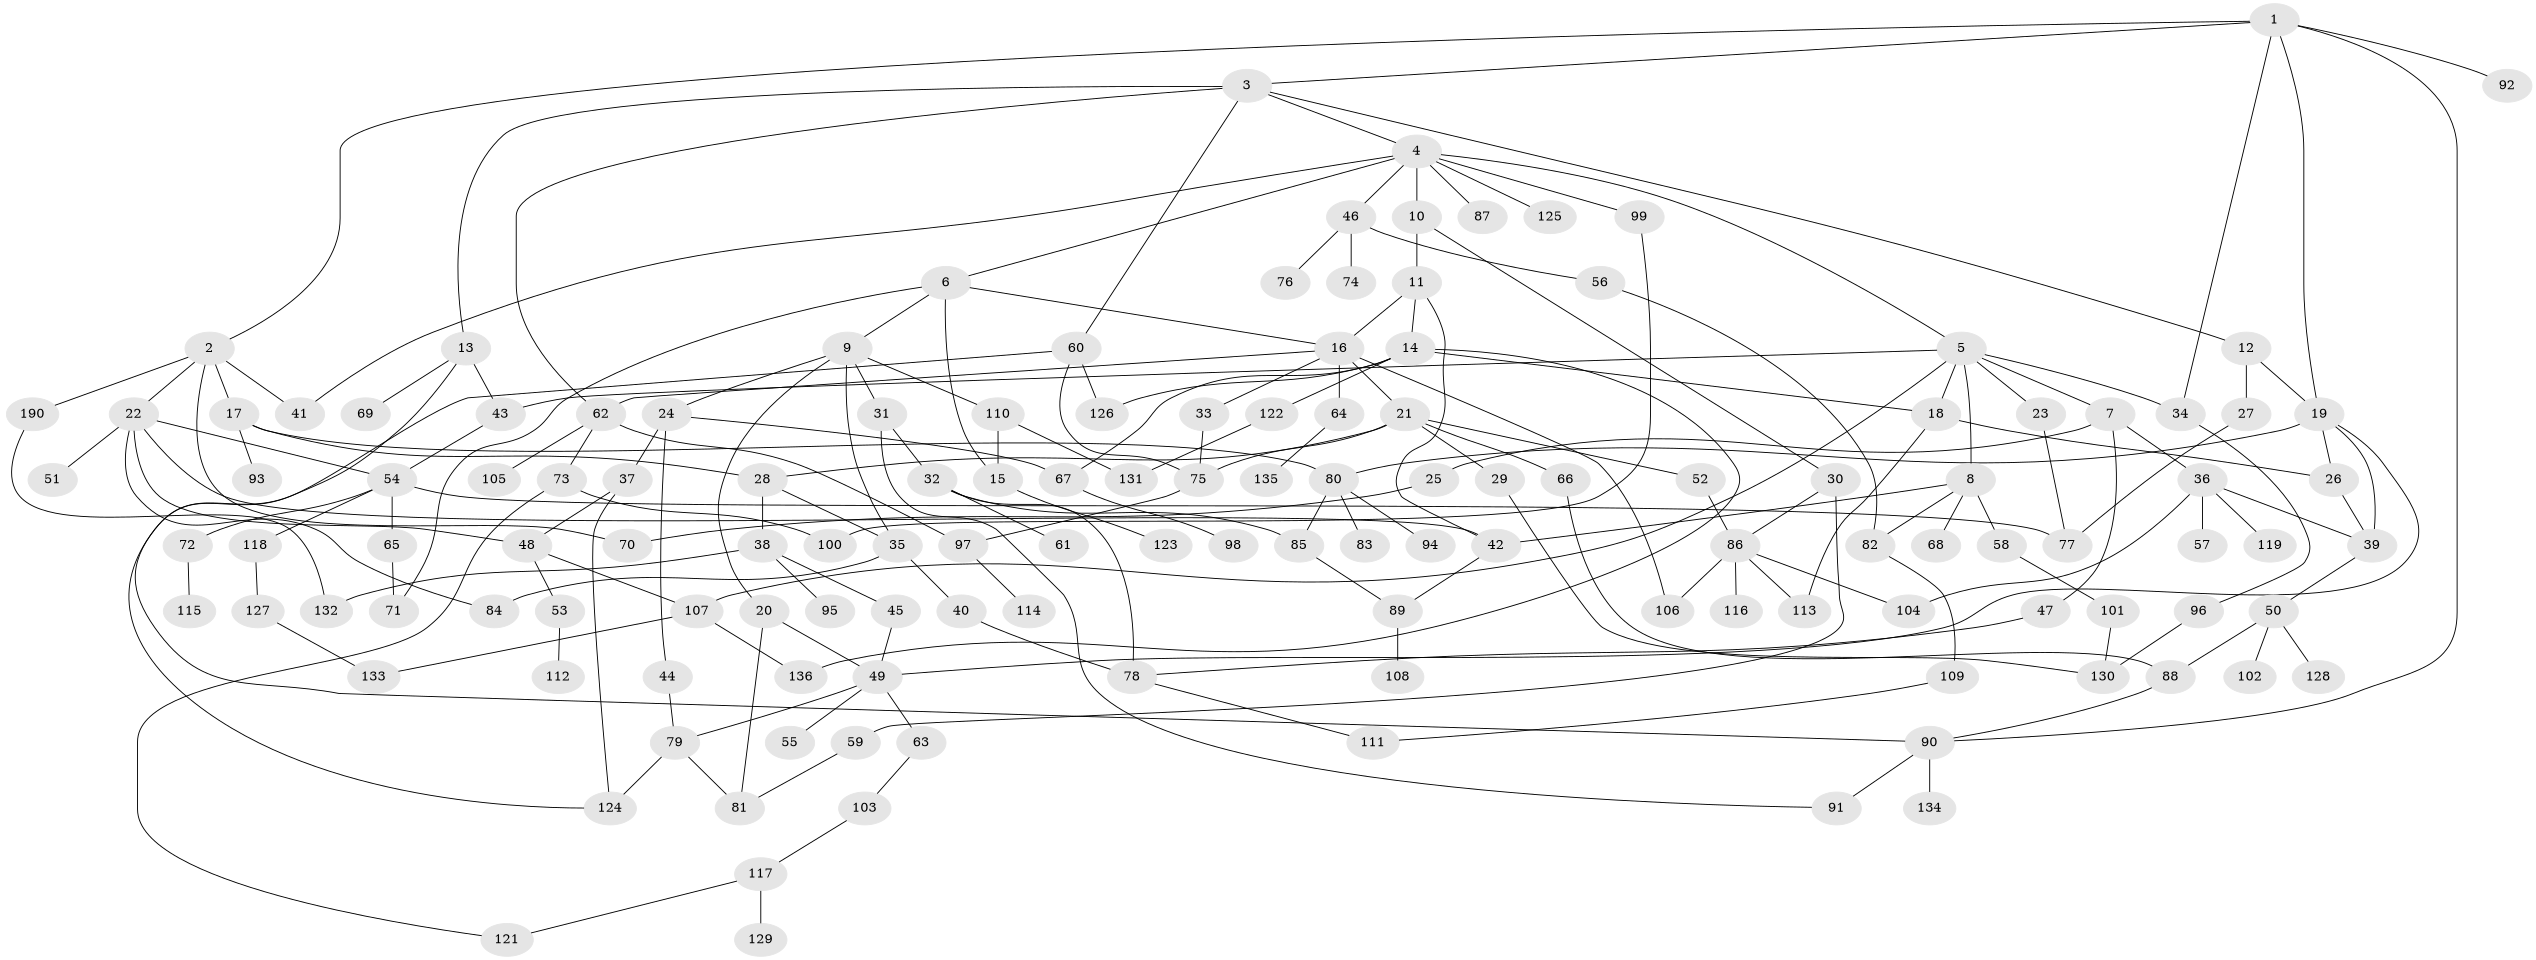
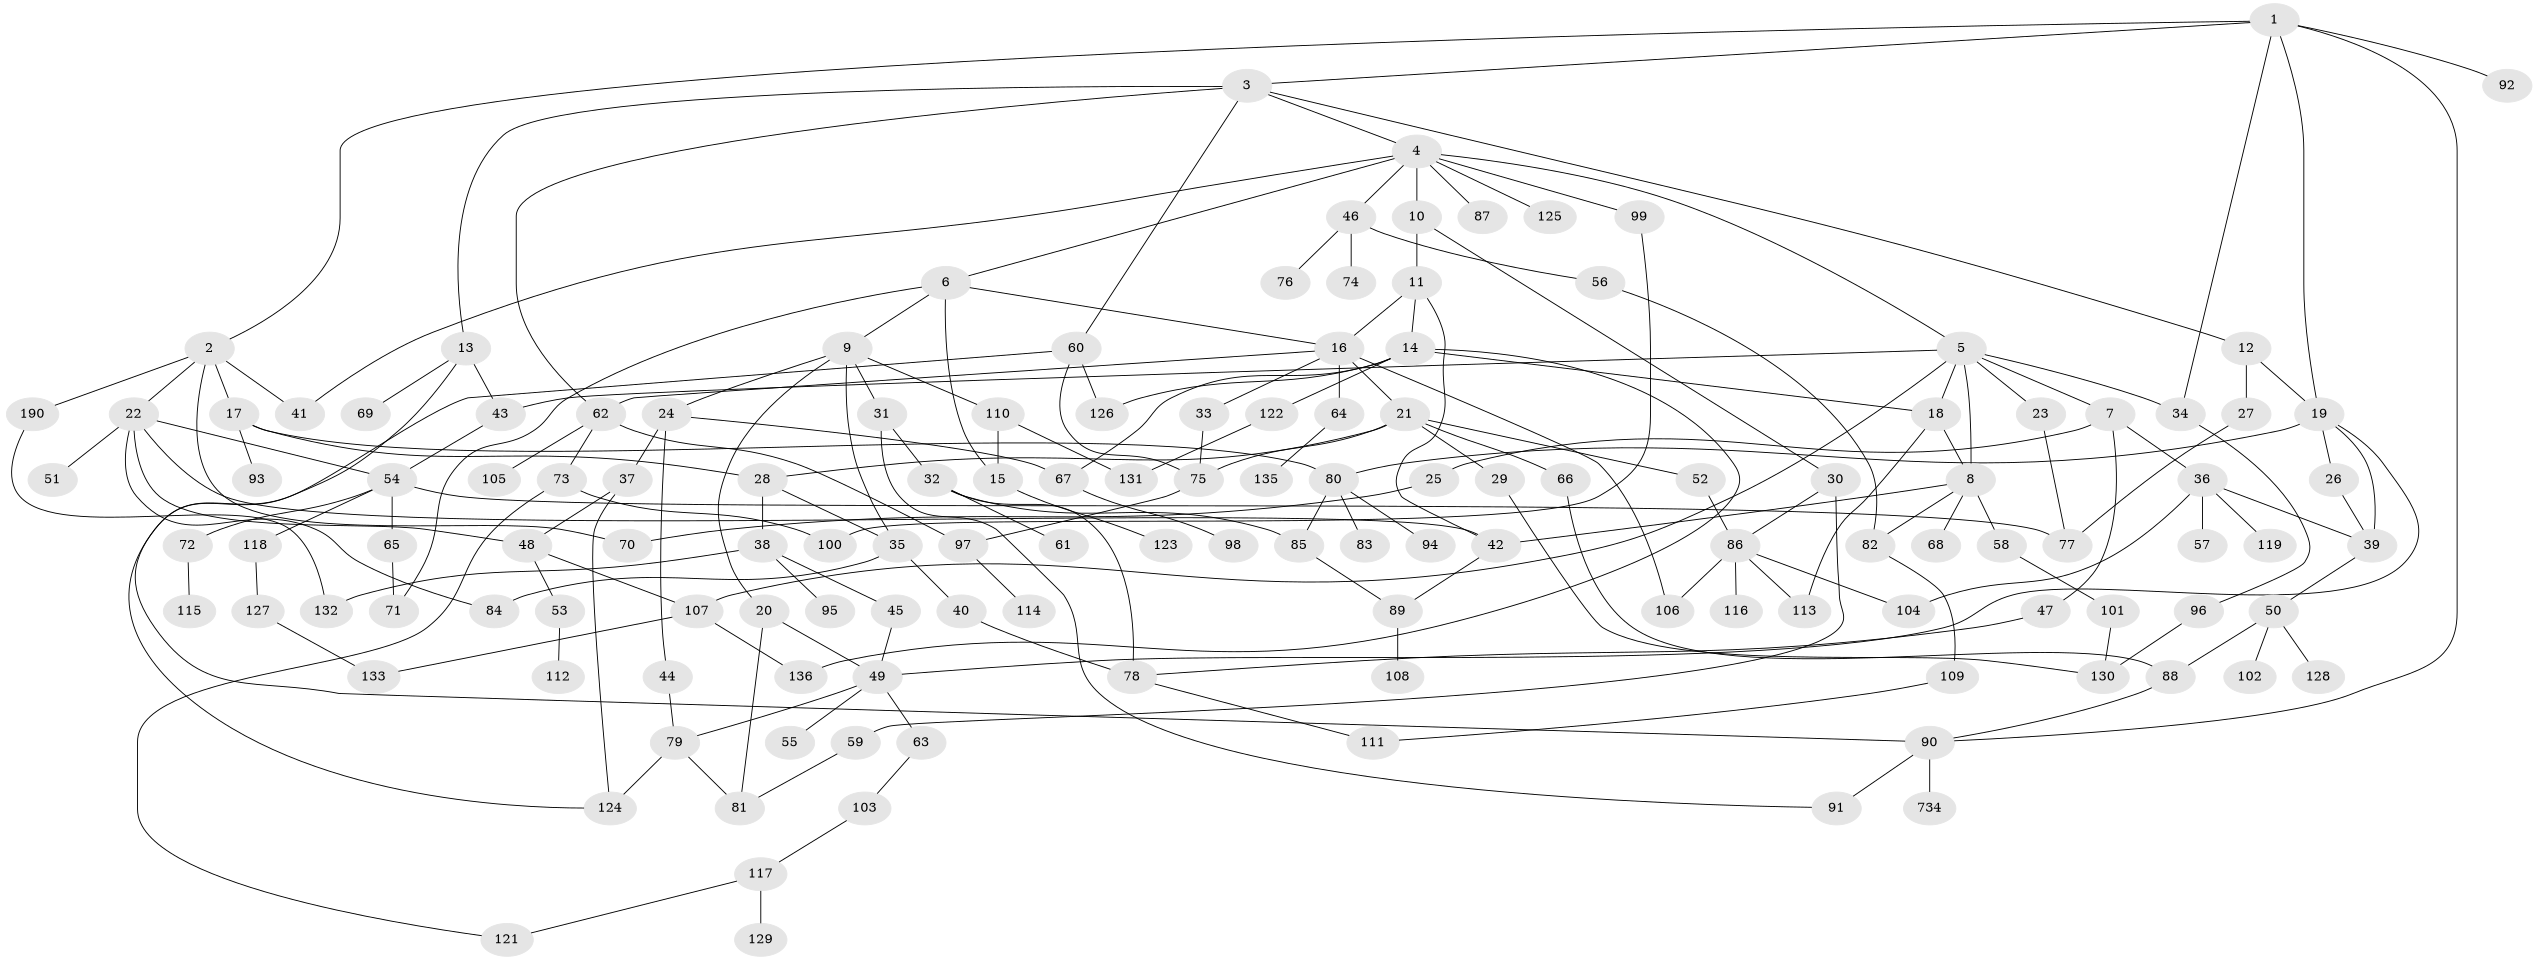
edge "18" -- "26": now "18" -- "8"
node "134": label "134" -> "734"
